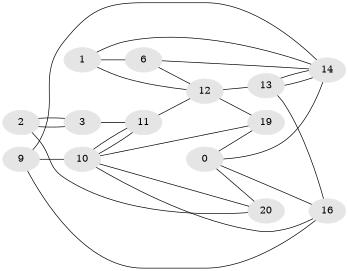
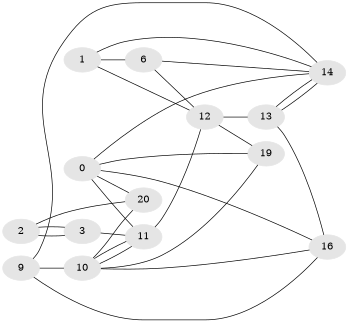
edge "0" -- "11": added
